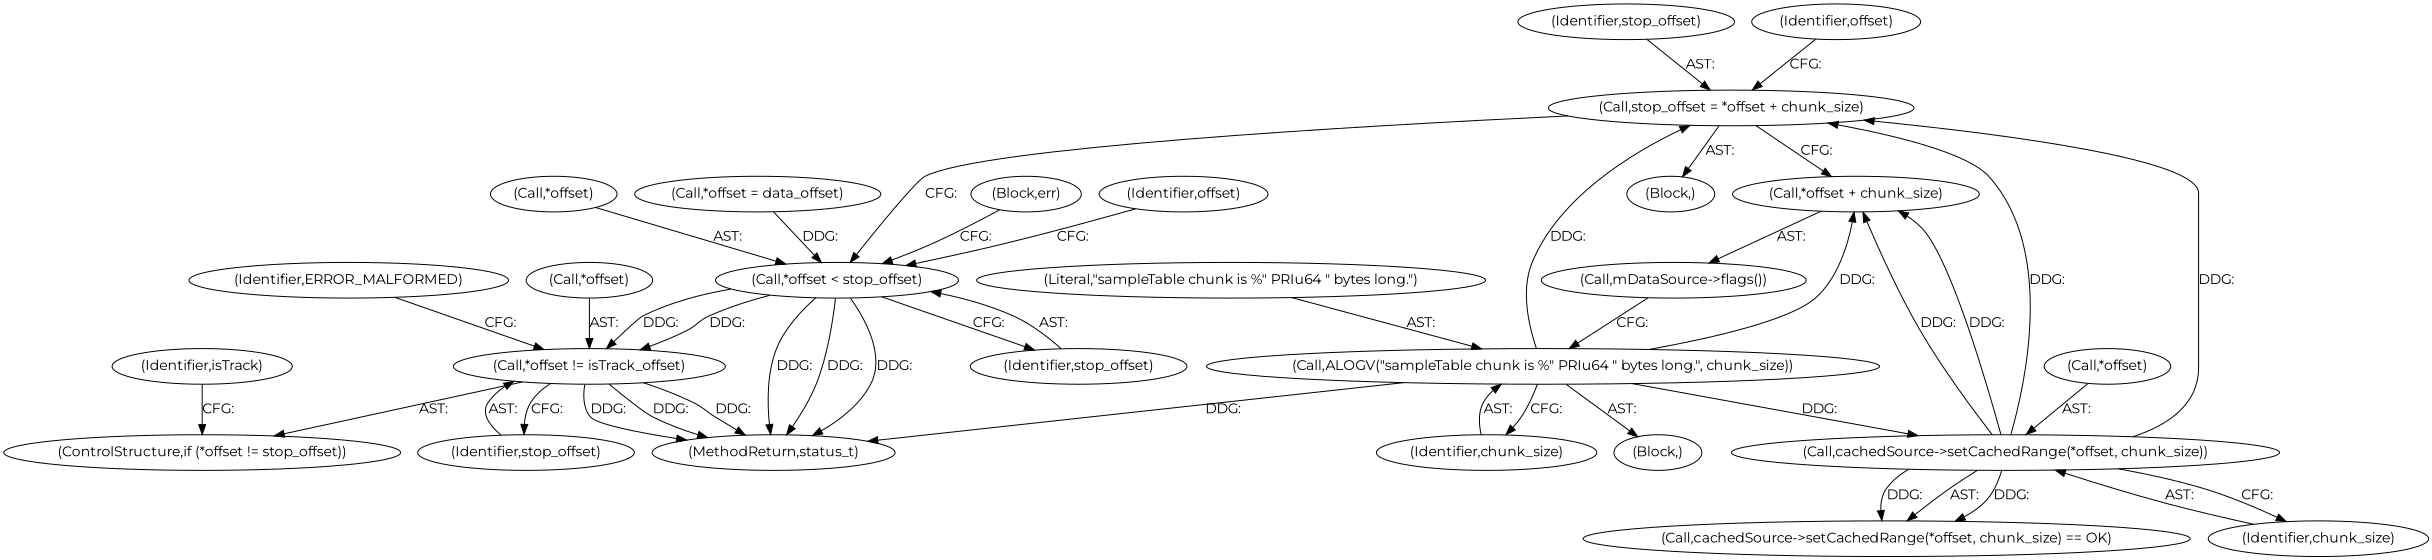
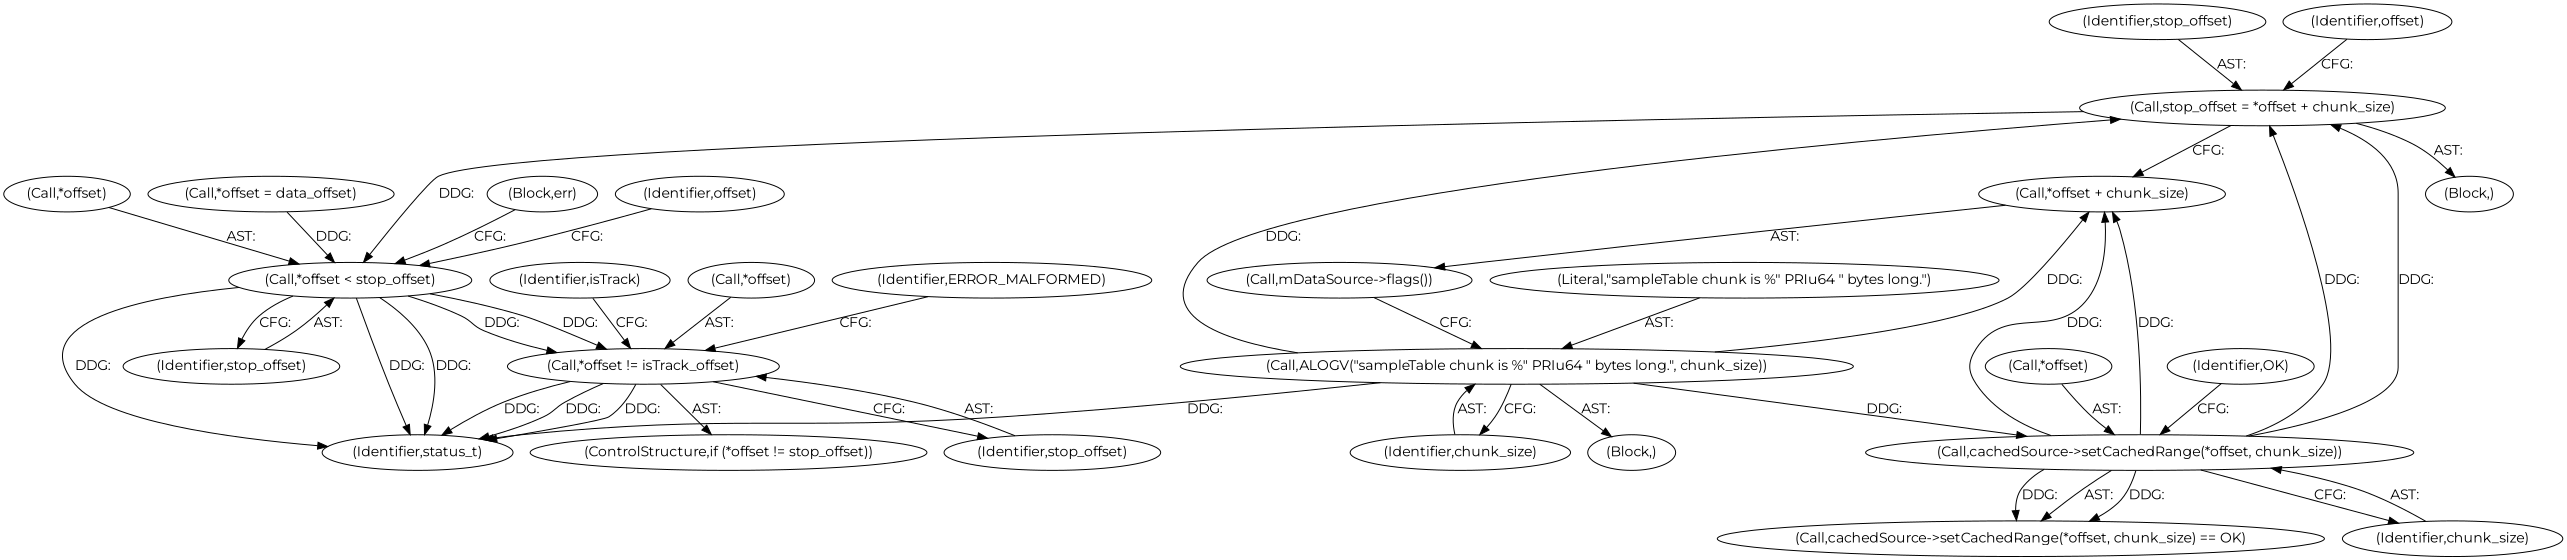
edge "(Call,stop_offset = *offset + chunk_size)" -> "(Call,*offset < stop_offset)": label "CFG: " -> "DDG: "
node "(Identifier,OK)": added
edge "(Identifier,isTrack)" -> "(ControlStructure,if (*offset != stop_offset))": now "(Identifier,isTrack)" -> "(Call,*offset != isTrack_offset)"
node "(MethodReturn,status_t)": label "(MethodReturn,status_t)" -> "(Identifier,status_t)"
